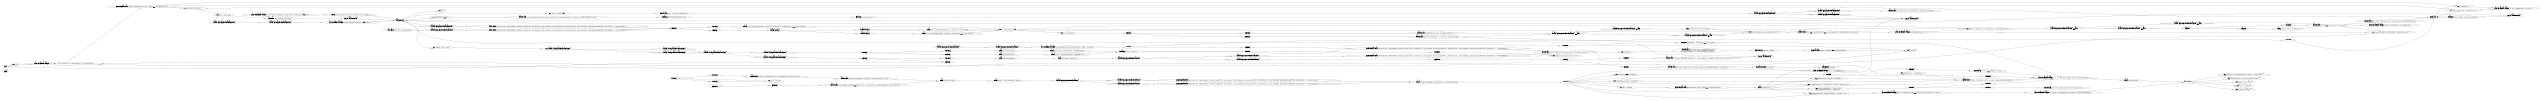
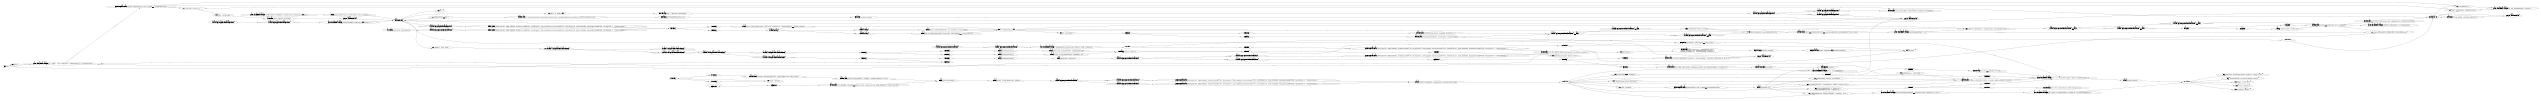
node "START": removed
